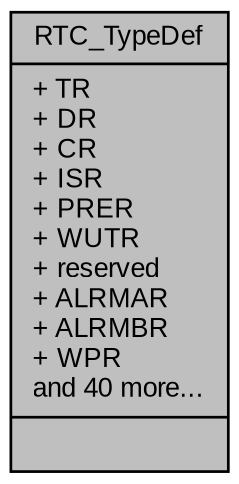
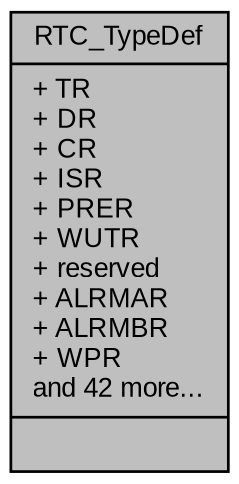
node "RTC_TypeDef": text "and 40 more..." -> "and 42 more..."
